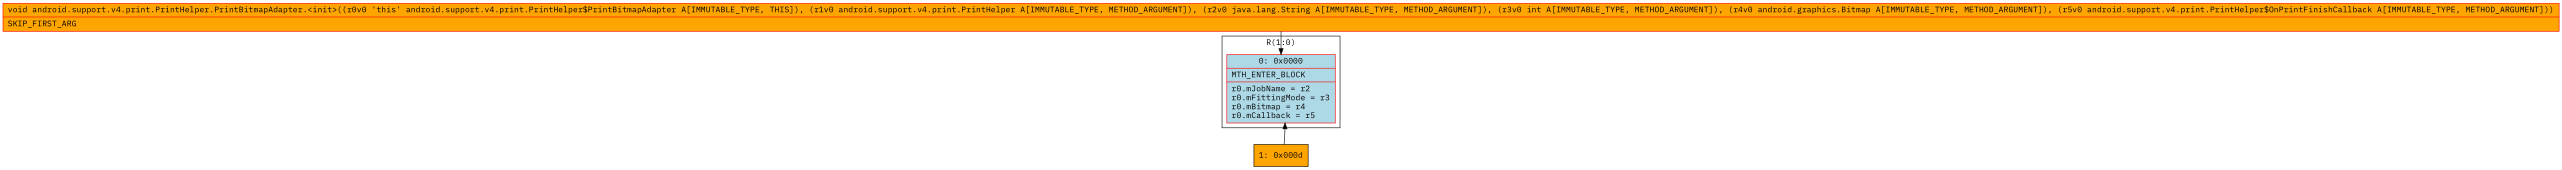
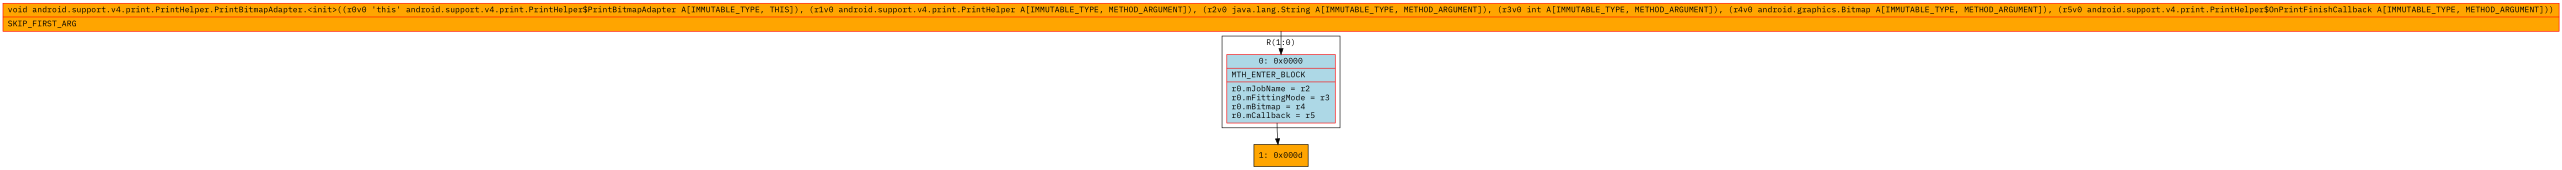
edge "1: 0x000d" -> "0: 0x0000": reversed
